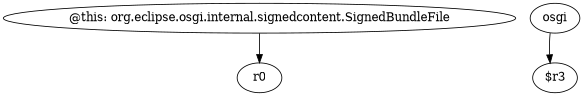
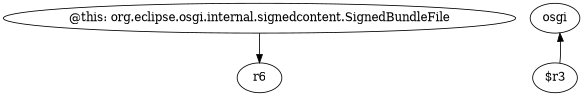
edge "osgi" -> "$r3": reversed
node "r0": label "r0" -> "r6"
